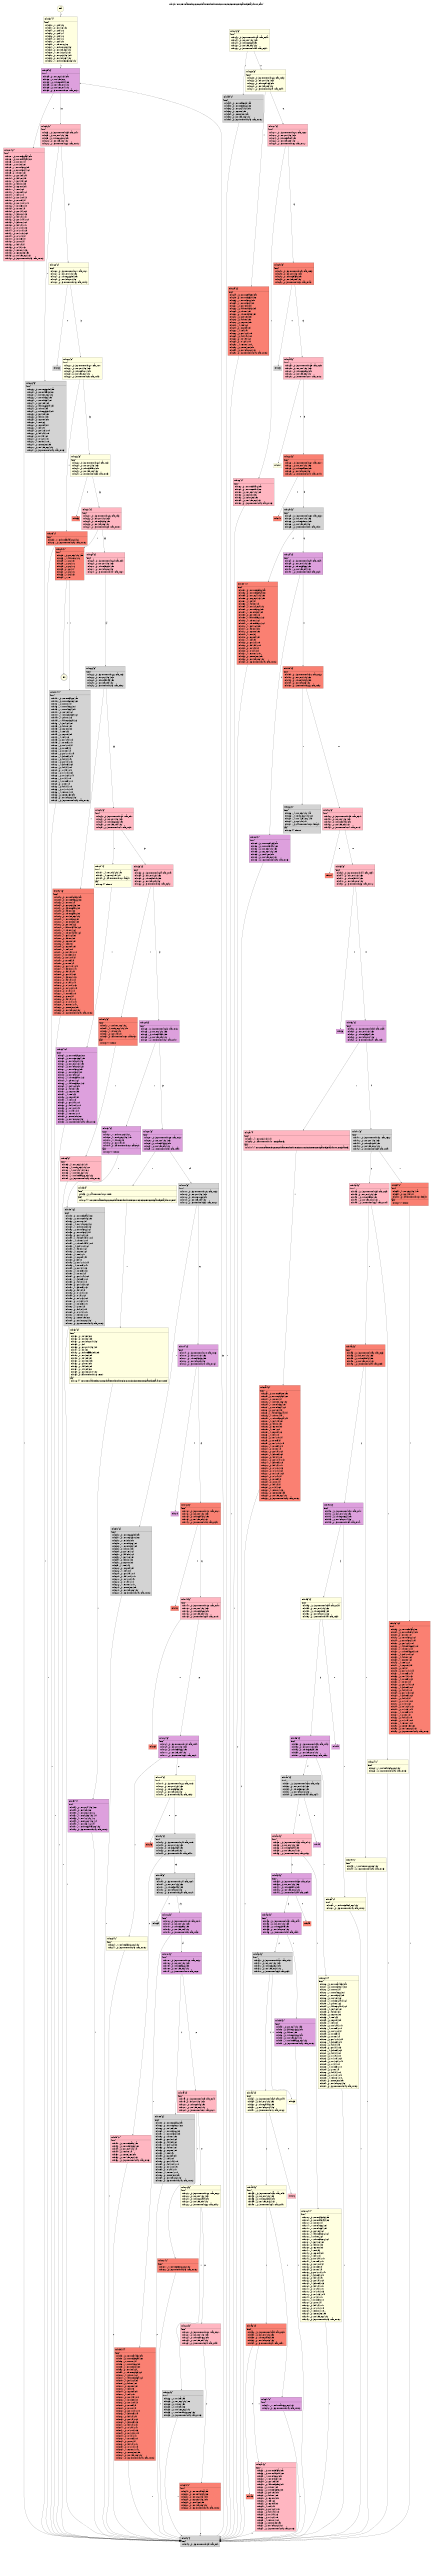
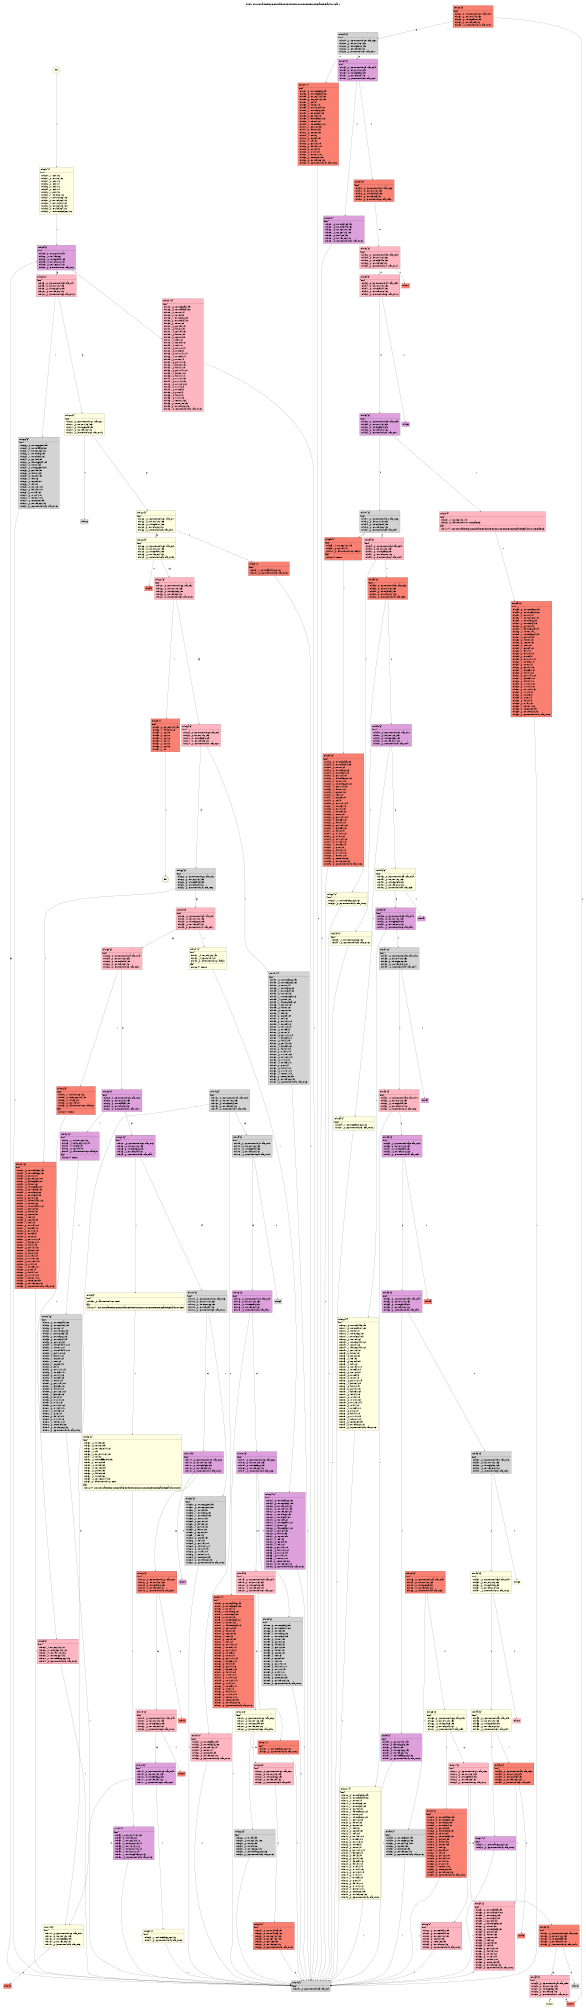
node "Final": label "Final" -> "Entry"
node "0x401845 [25]": fillcolor lightyellow -> salmon
edge "0x4018a9 [25]" -> "0x4018c2 [25]": now "0x4018a9 [25]" -> "0x402740"
edge "0x402690 [21]" -> "0x401bb7 [144]": now "0x40166a [25]" -> "0x401bb7 [144]"
node "0x402368 [20]": removed
edge "0x40177d [25]" -> "0x401796 [25]": reversed
